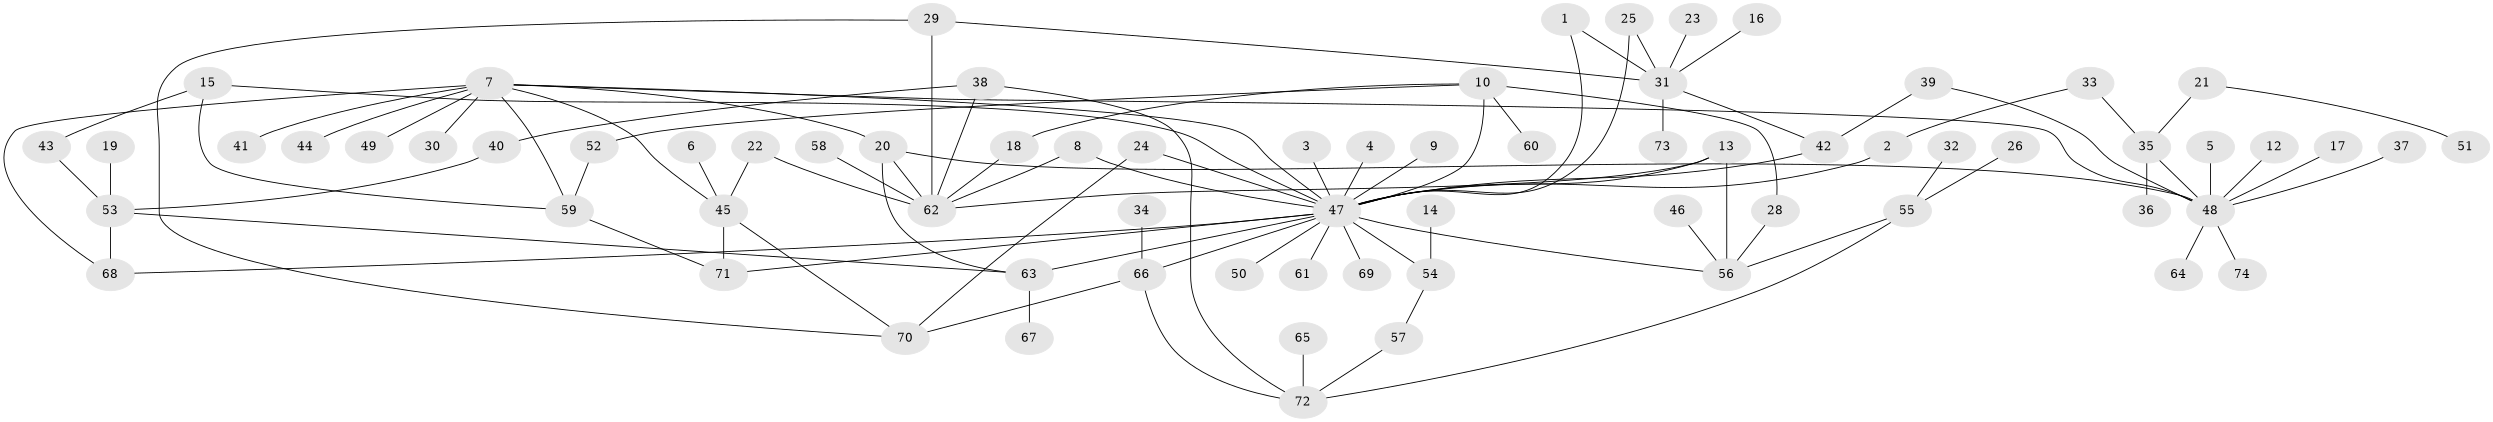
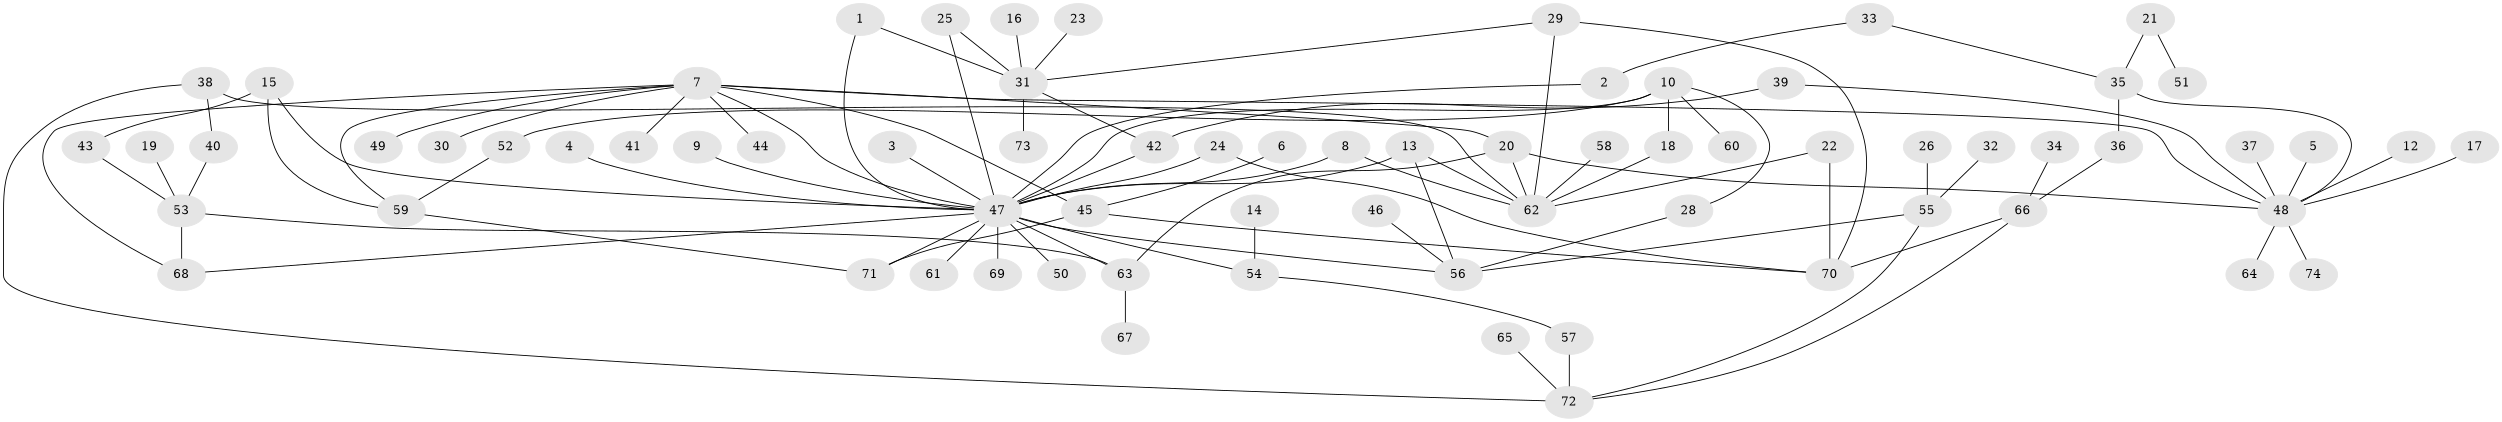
edge "22" -- "45": now "22" -- "70"
edge "47" -- "66": now "36" -- "66"
